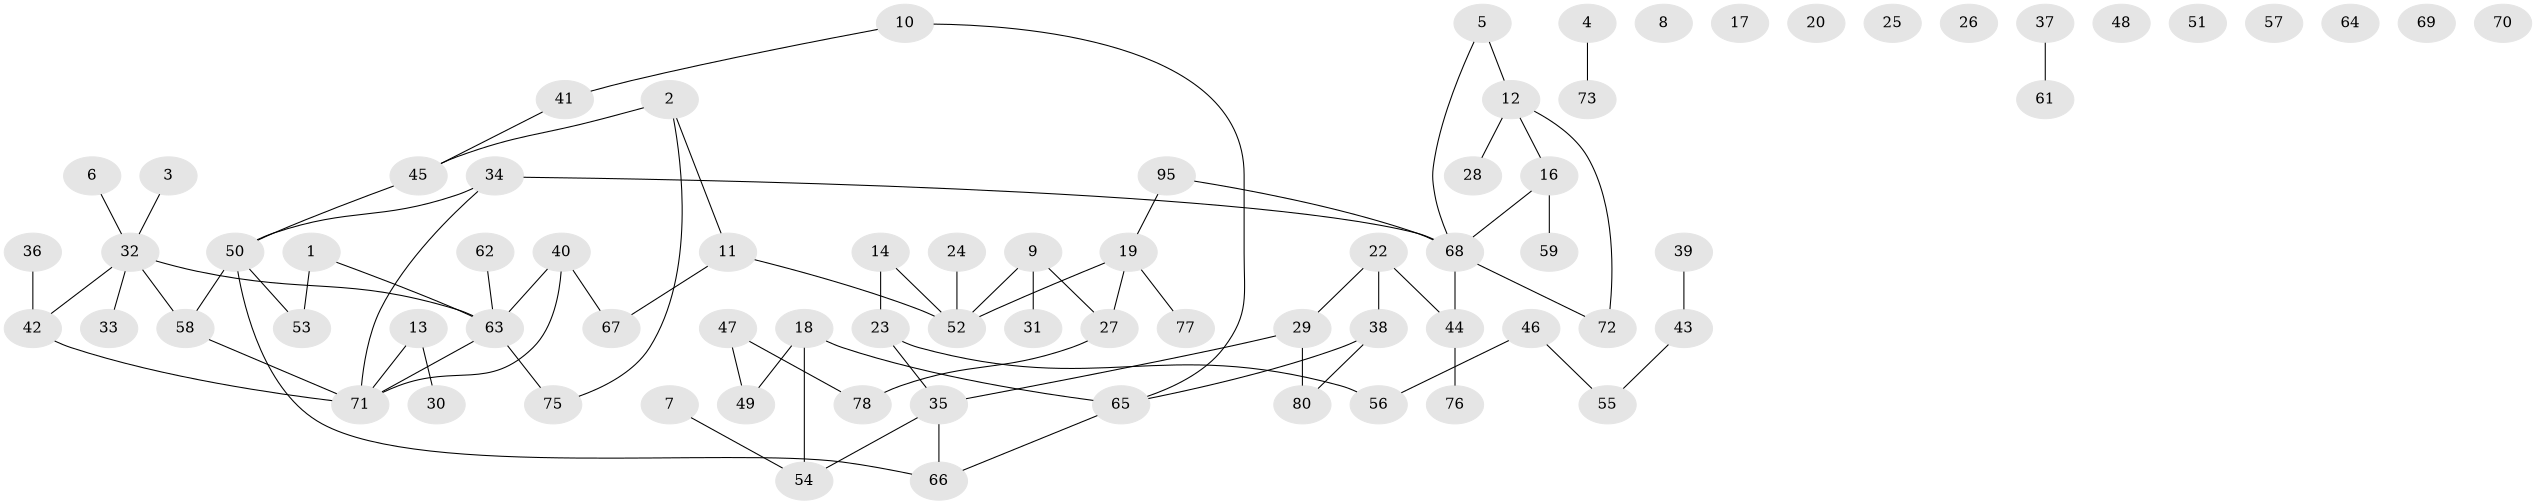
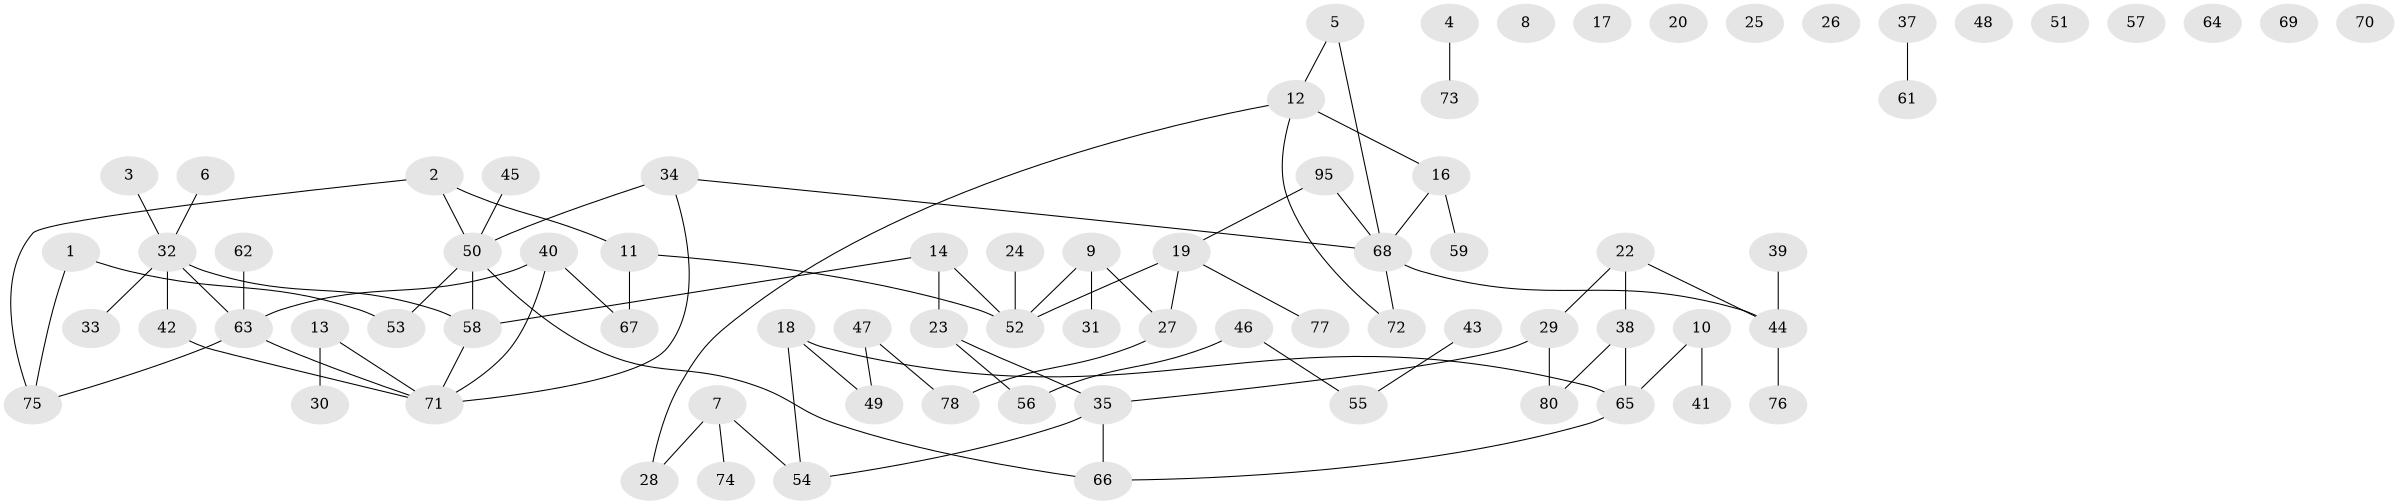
edge "2" -- "45": now "2" -- "50"
edge "41" -- "45": removed
node "36": removed
edge "1" -- "63": now "1" -- "75"
edge "14" -- "58": added
edge "39" -- "43": now "39" -- "44"
edge "7" -- "28": added
node "74": added
